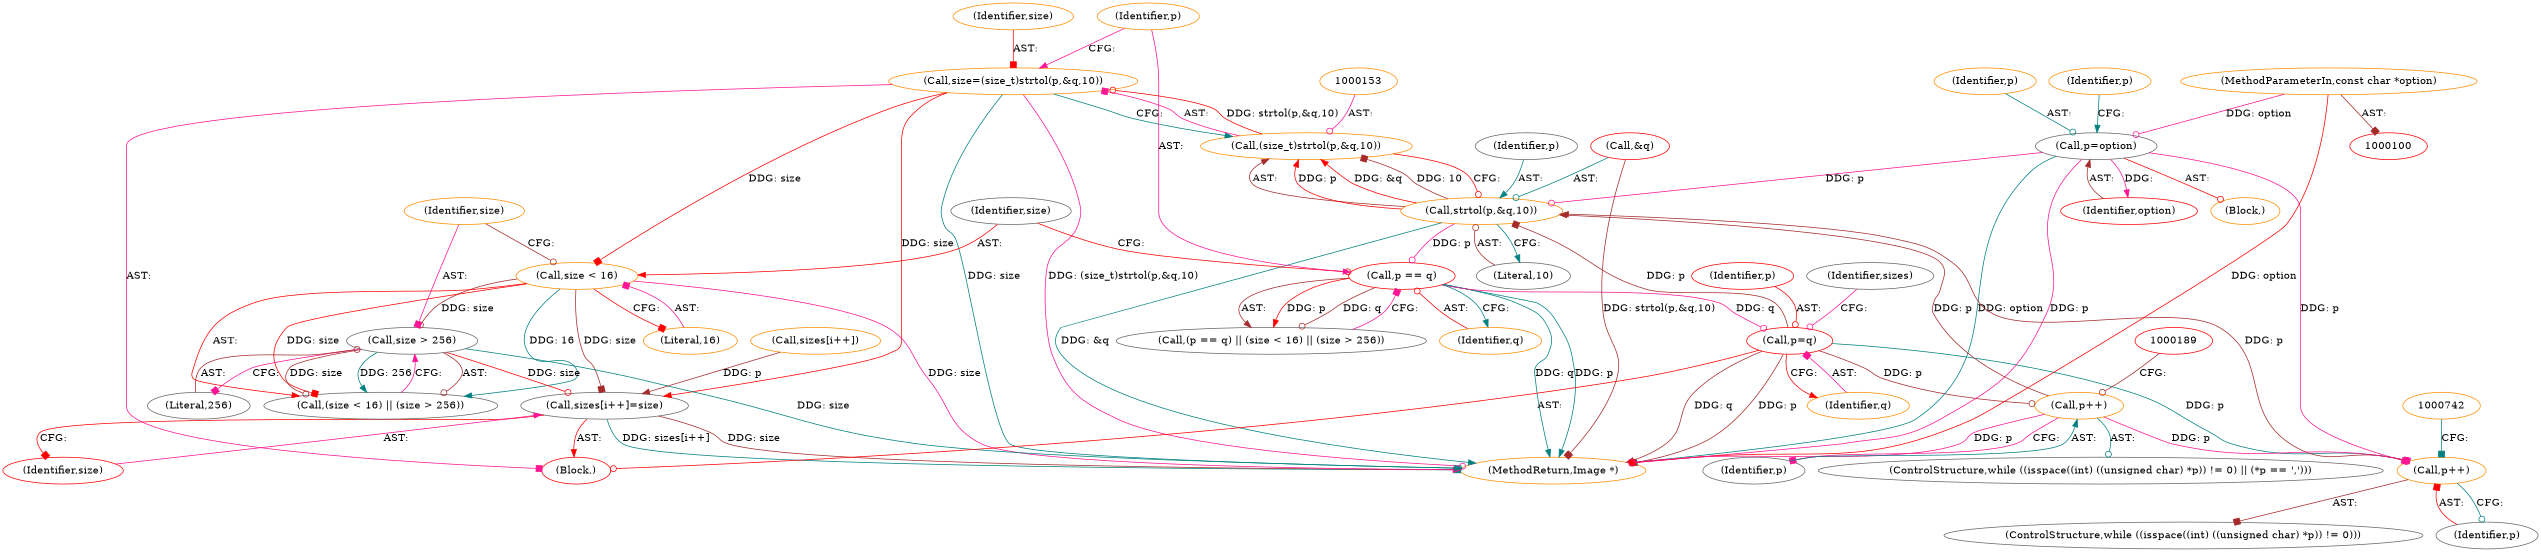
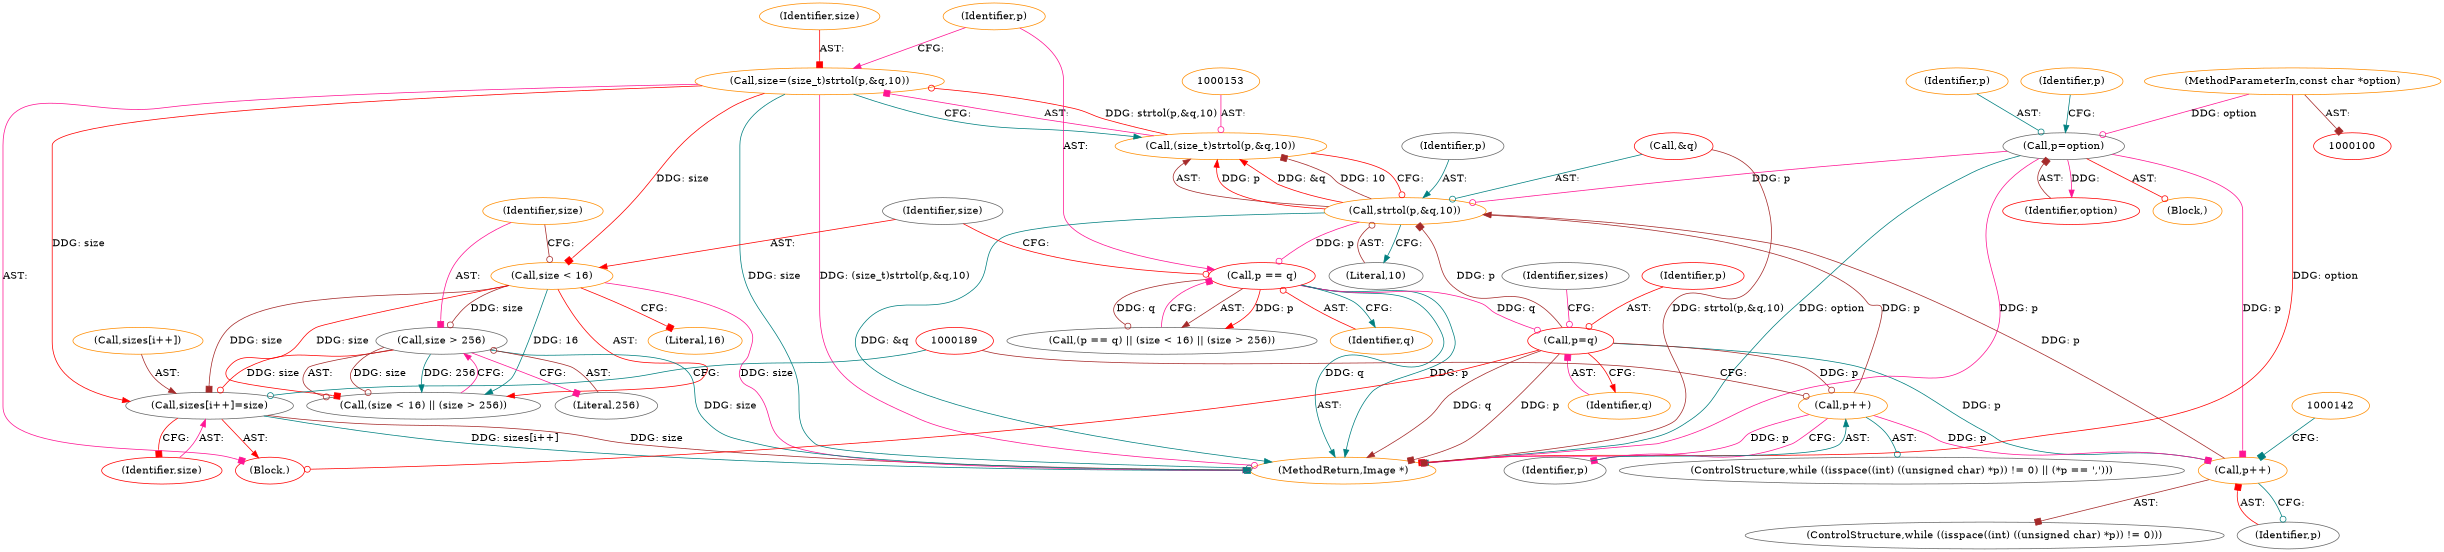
edge "(Identifier,option)" -> "(Call,p=option)": arrowhead normal -> box
edge "(Literal,16)" -> "(Call,size < 16)": removed, label "AST:"
edge "(Call,sizes[i++])" -> "(Call,sizes[i++]=size)": label "DDG: p" -> "AST: "
edge "1000189" -> "(Call,sizes[i++]=size)": added, label "CFG:"
node "1000742": label "1000742" -> "1000142"
